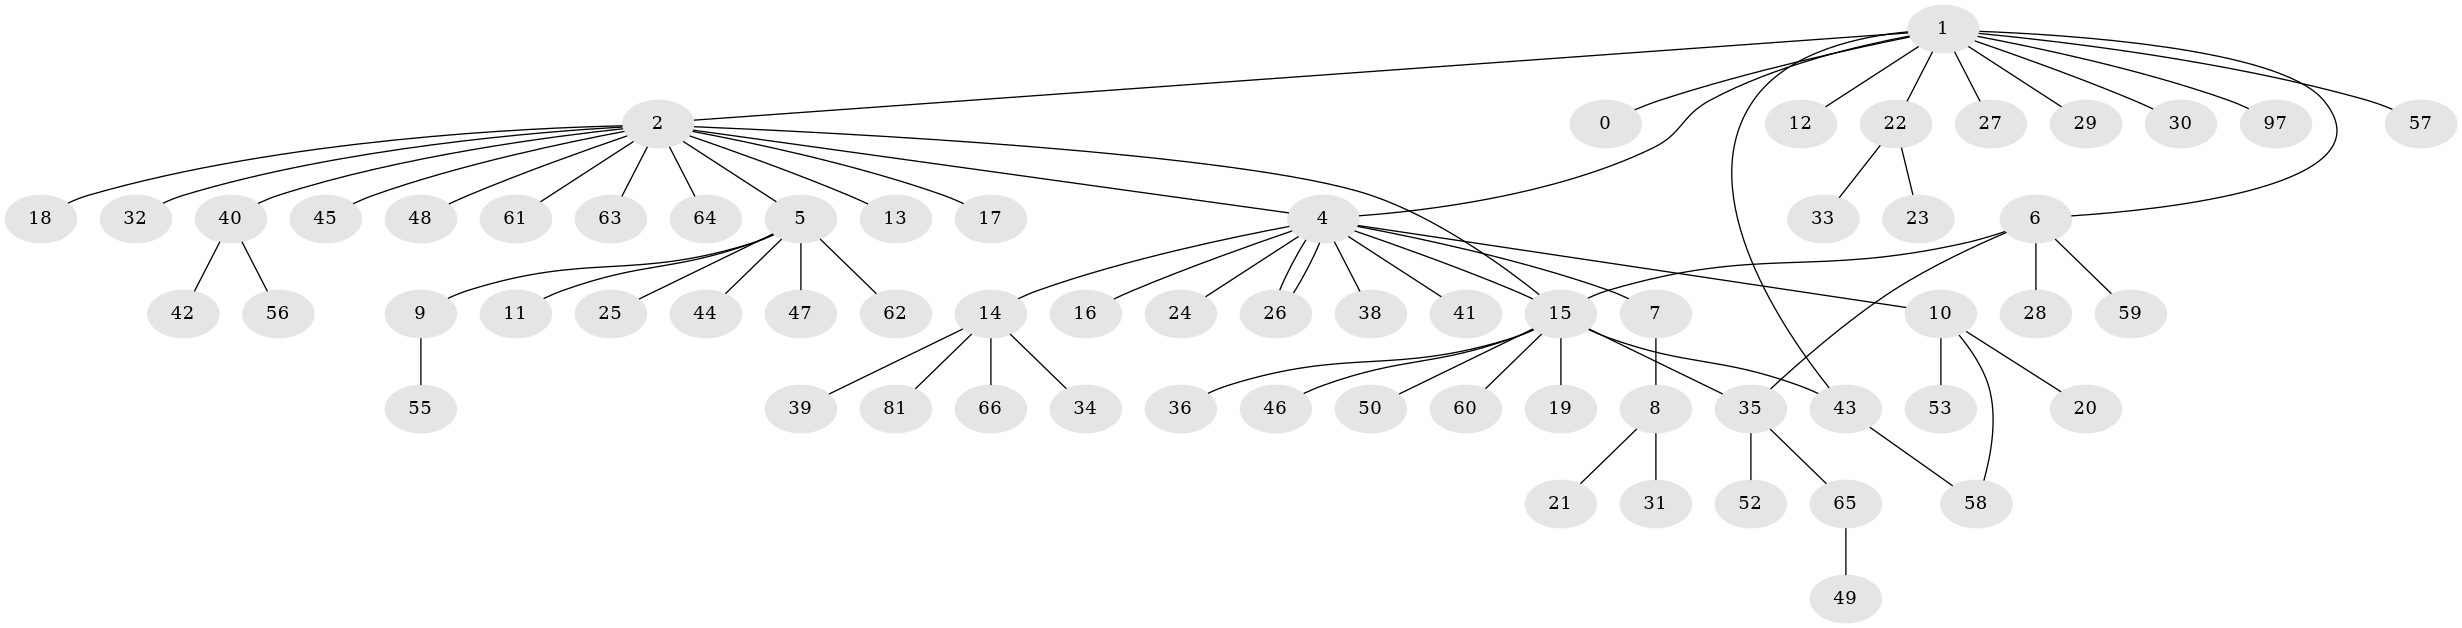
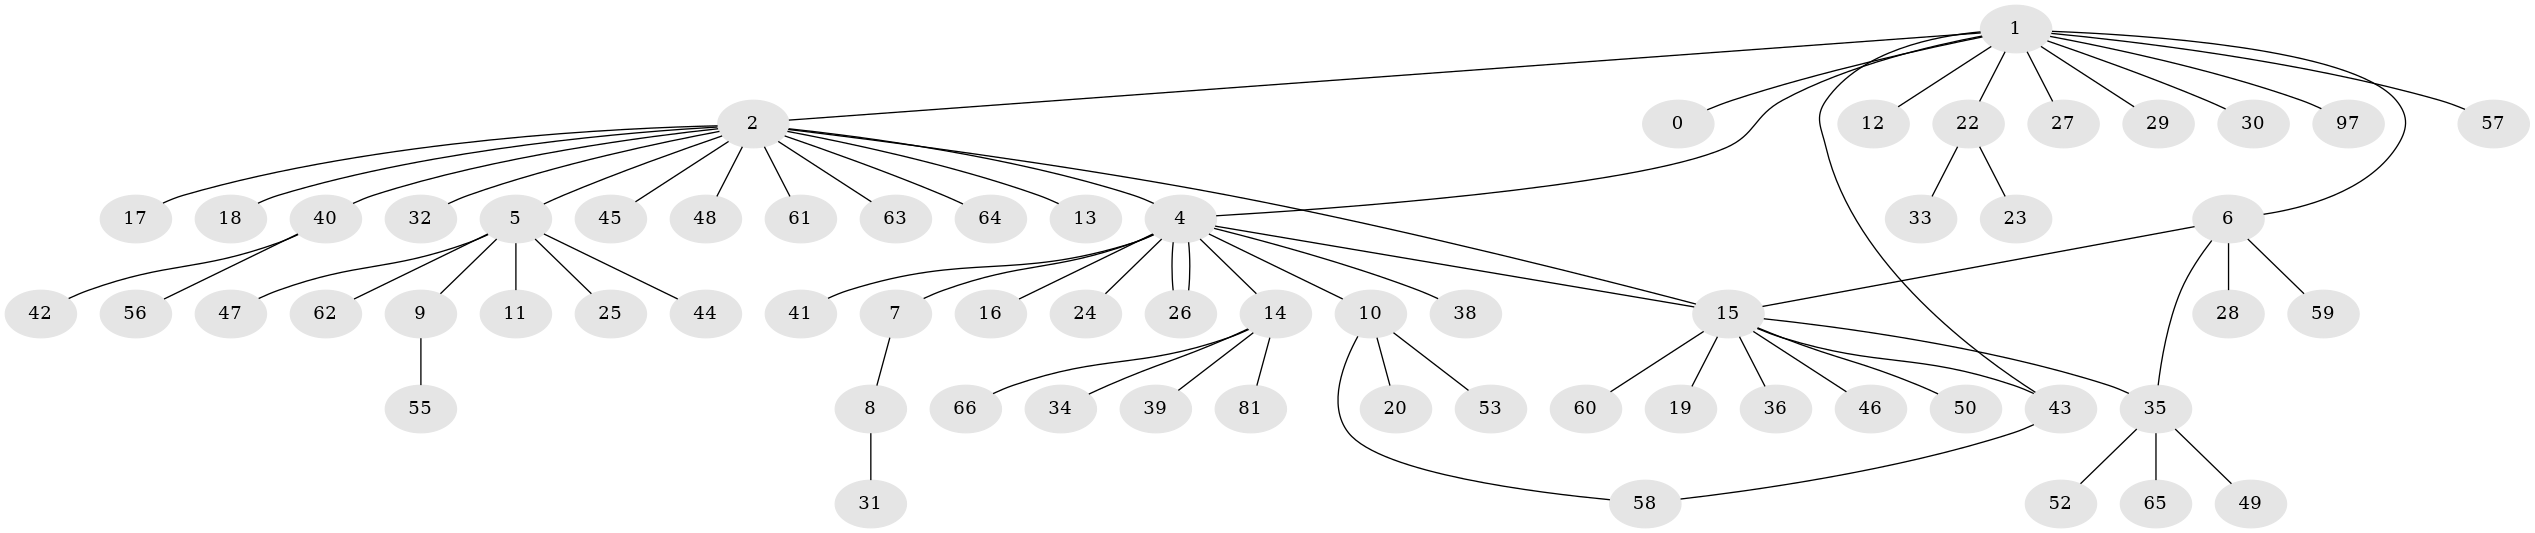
node "21": removed
edge "65" -- "49": now "35" -- "49"
